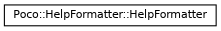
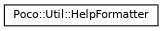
node "Poco::HelpFormatter::HelpFormatter": label "Poco::HelpFormatter::HelpFormatter" -> "Poco::Util::HelpFormatter"
